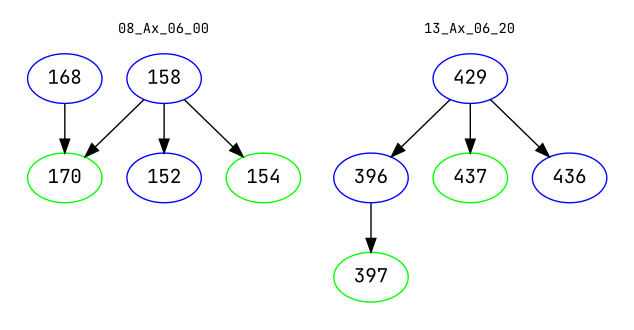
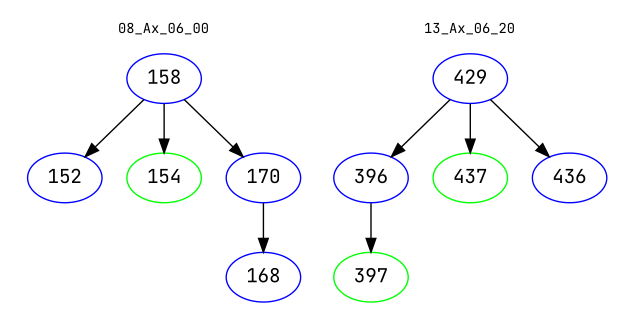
edge "168" -> "170": reversed
node "170": color green -> blue
